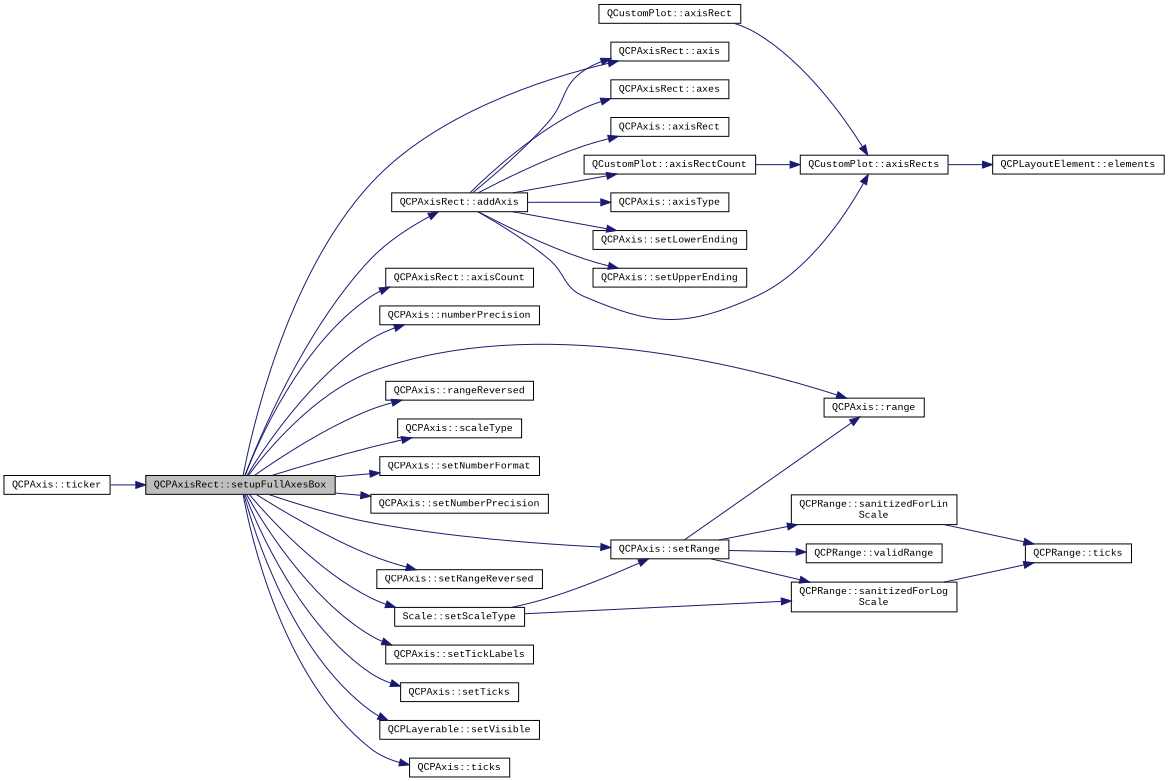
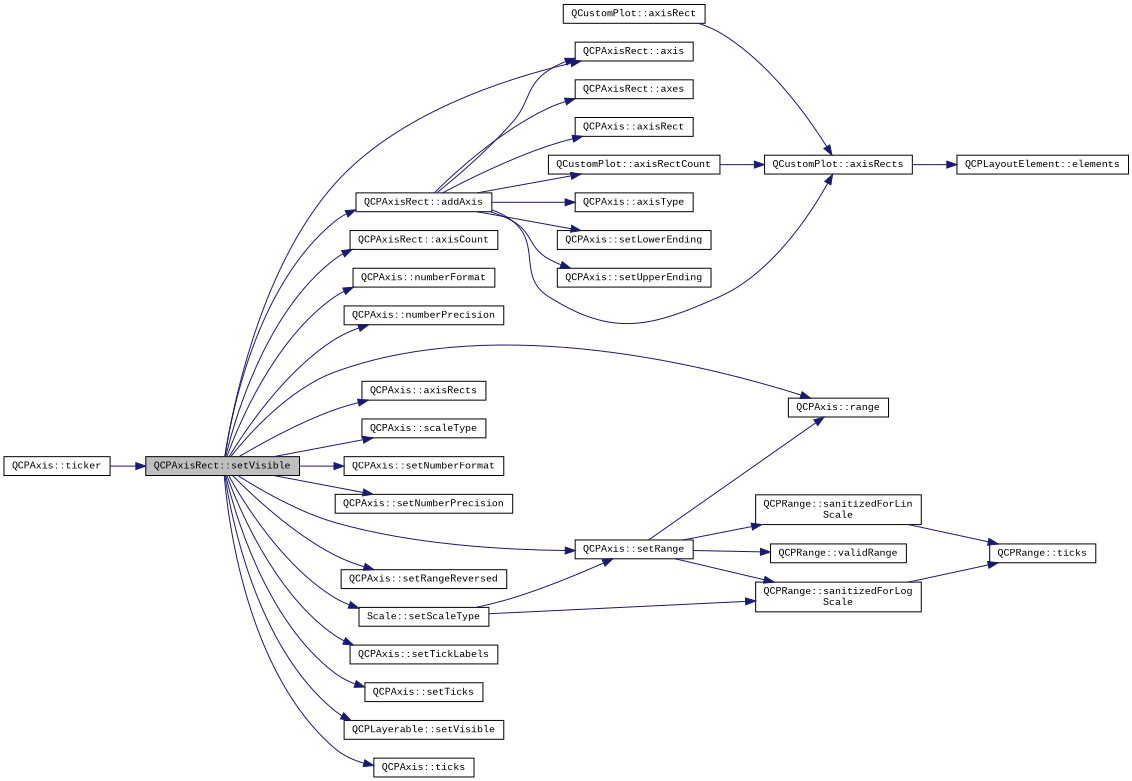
node "QCPAxis::numberFormat": added
node "QCPAxis::rangeReversed": label "QCPAxis::rangeReversed" -> "QCPAxis::axisRects"
node "QCPAxisRect::setupFullAxesBox": label "QCPAxisRect::setupFullAxesBox" -> "QCPAxisRect::setVisible"
